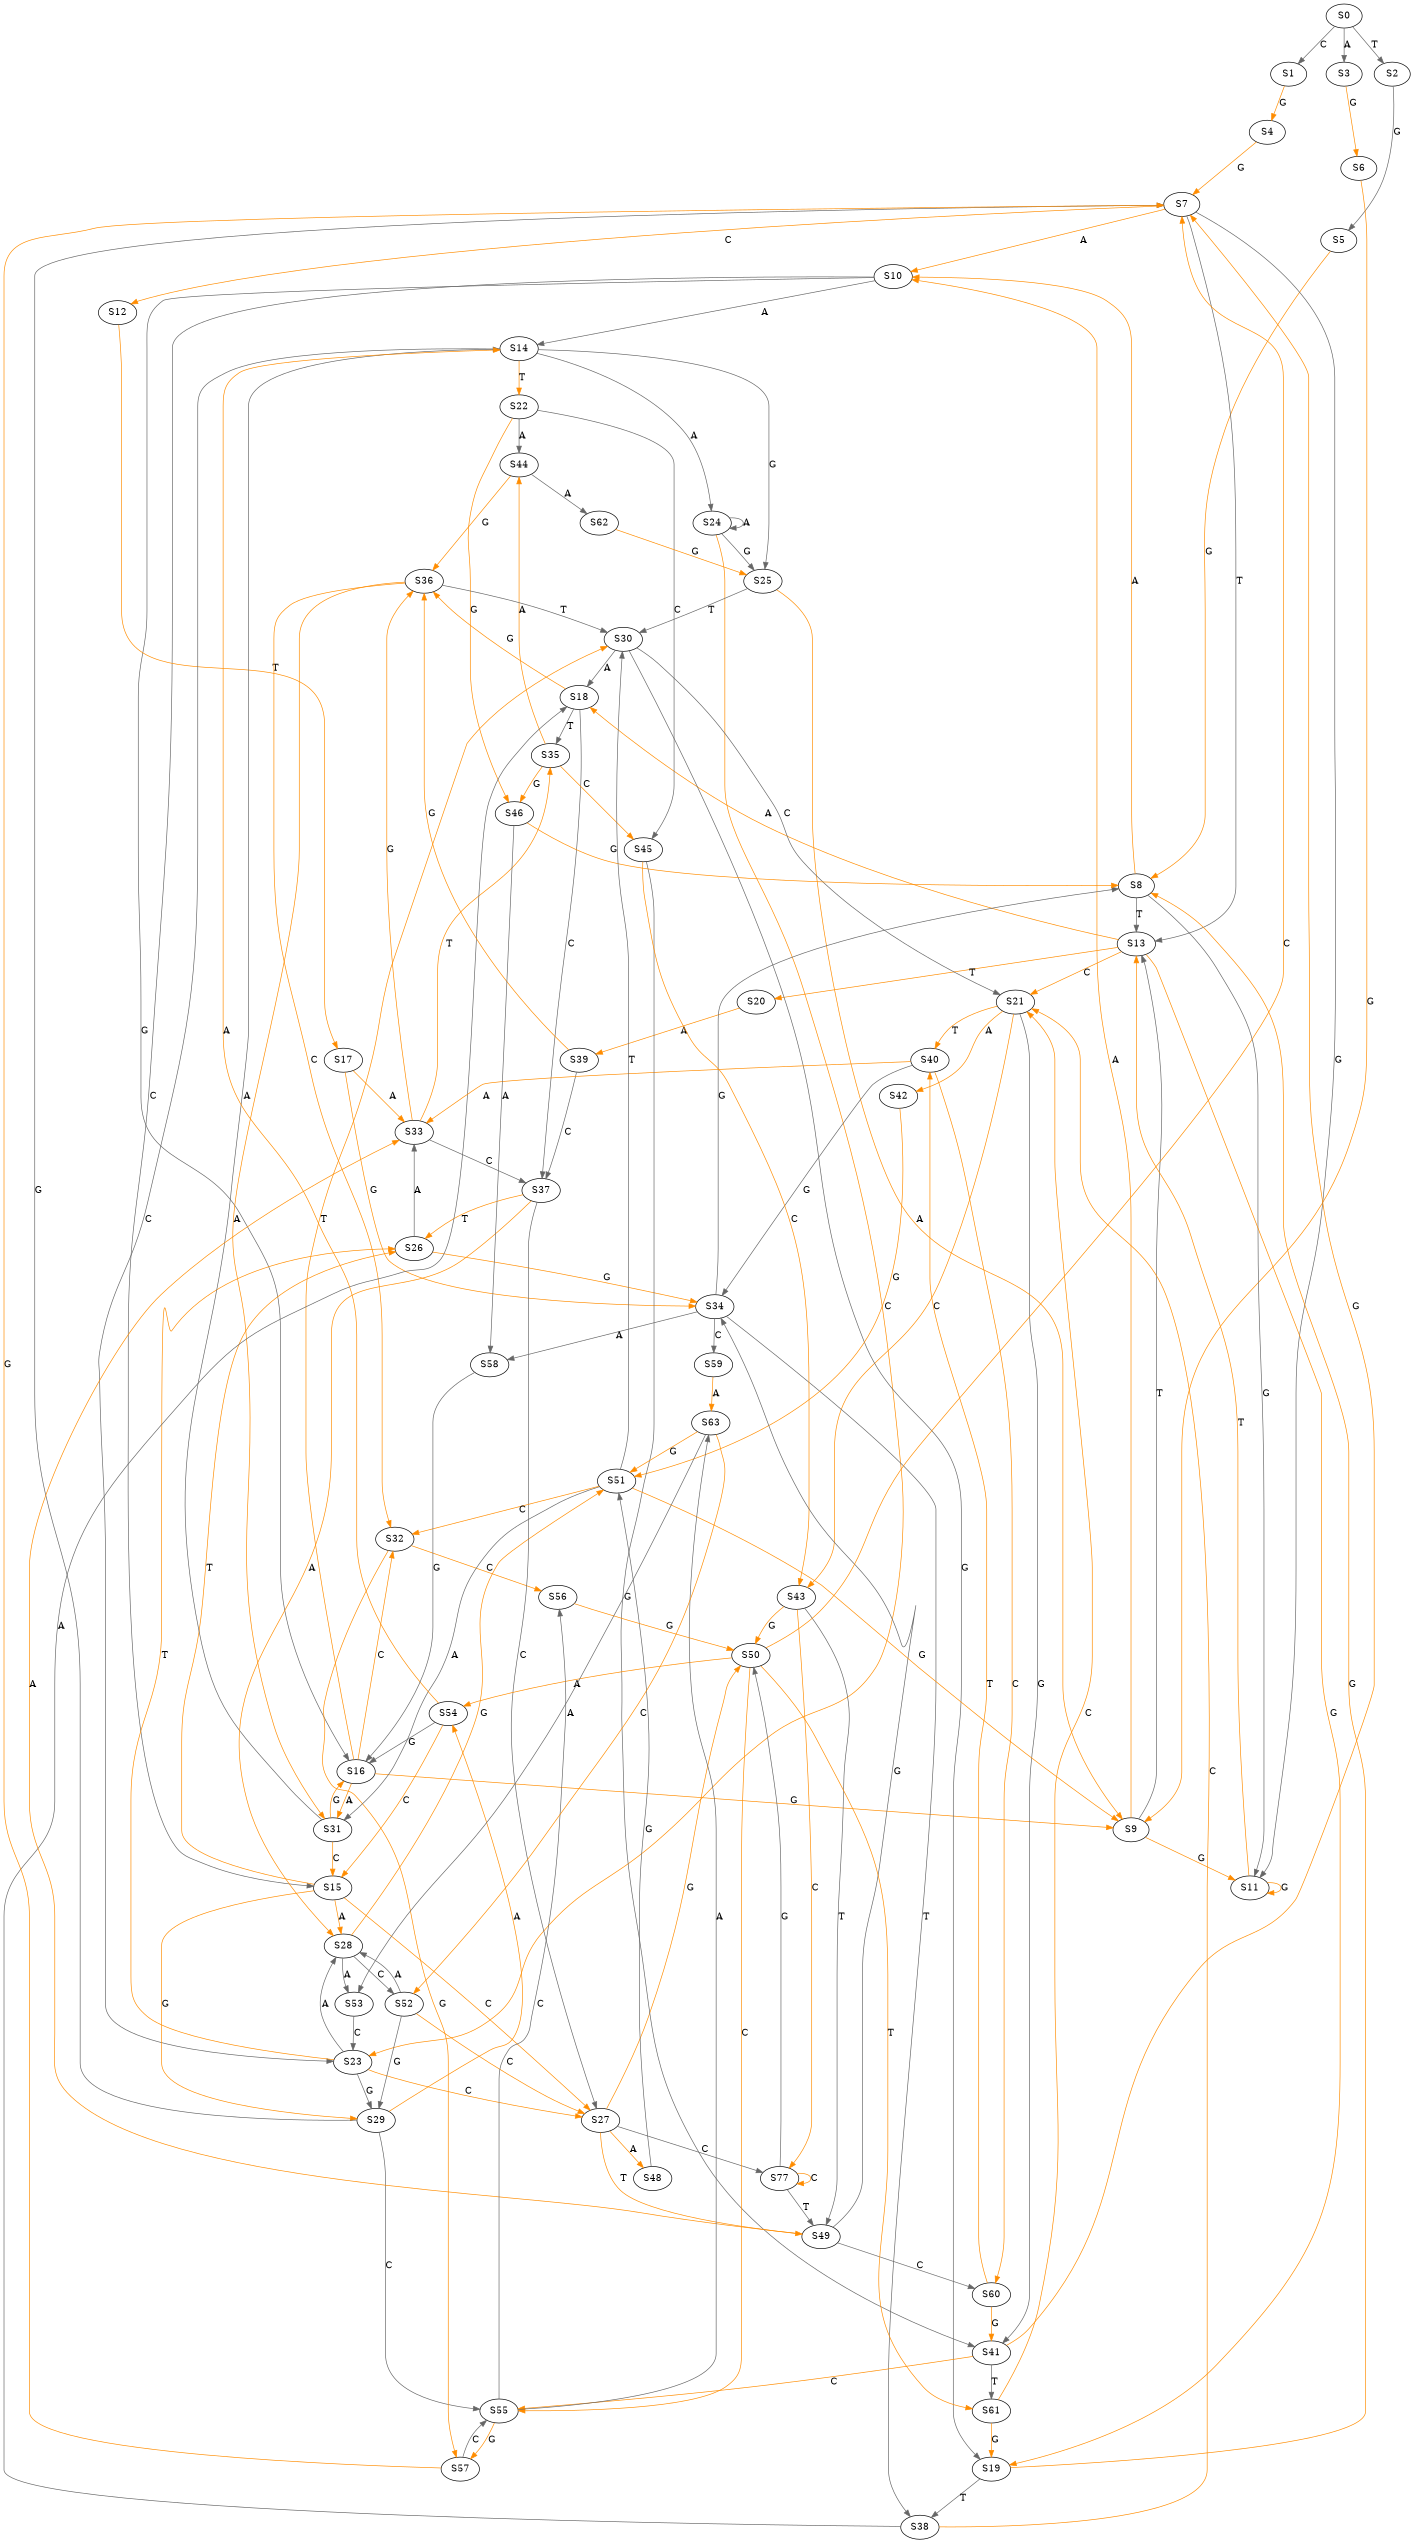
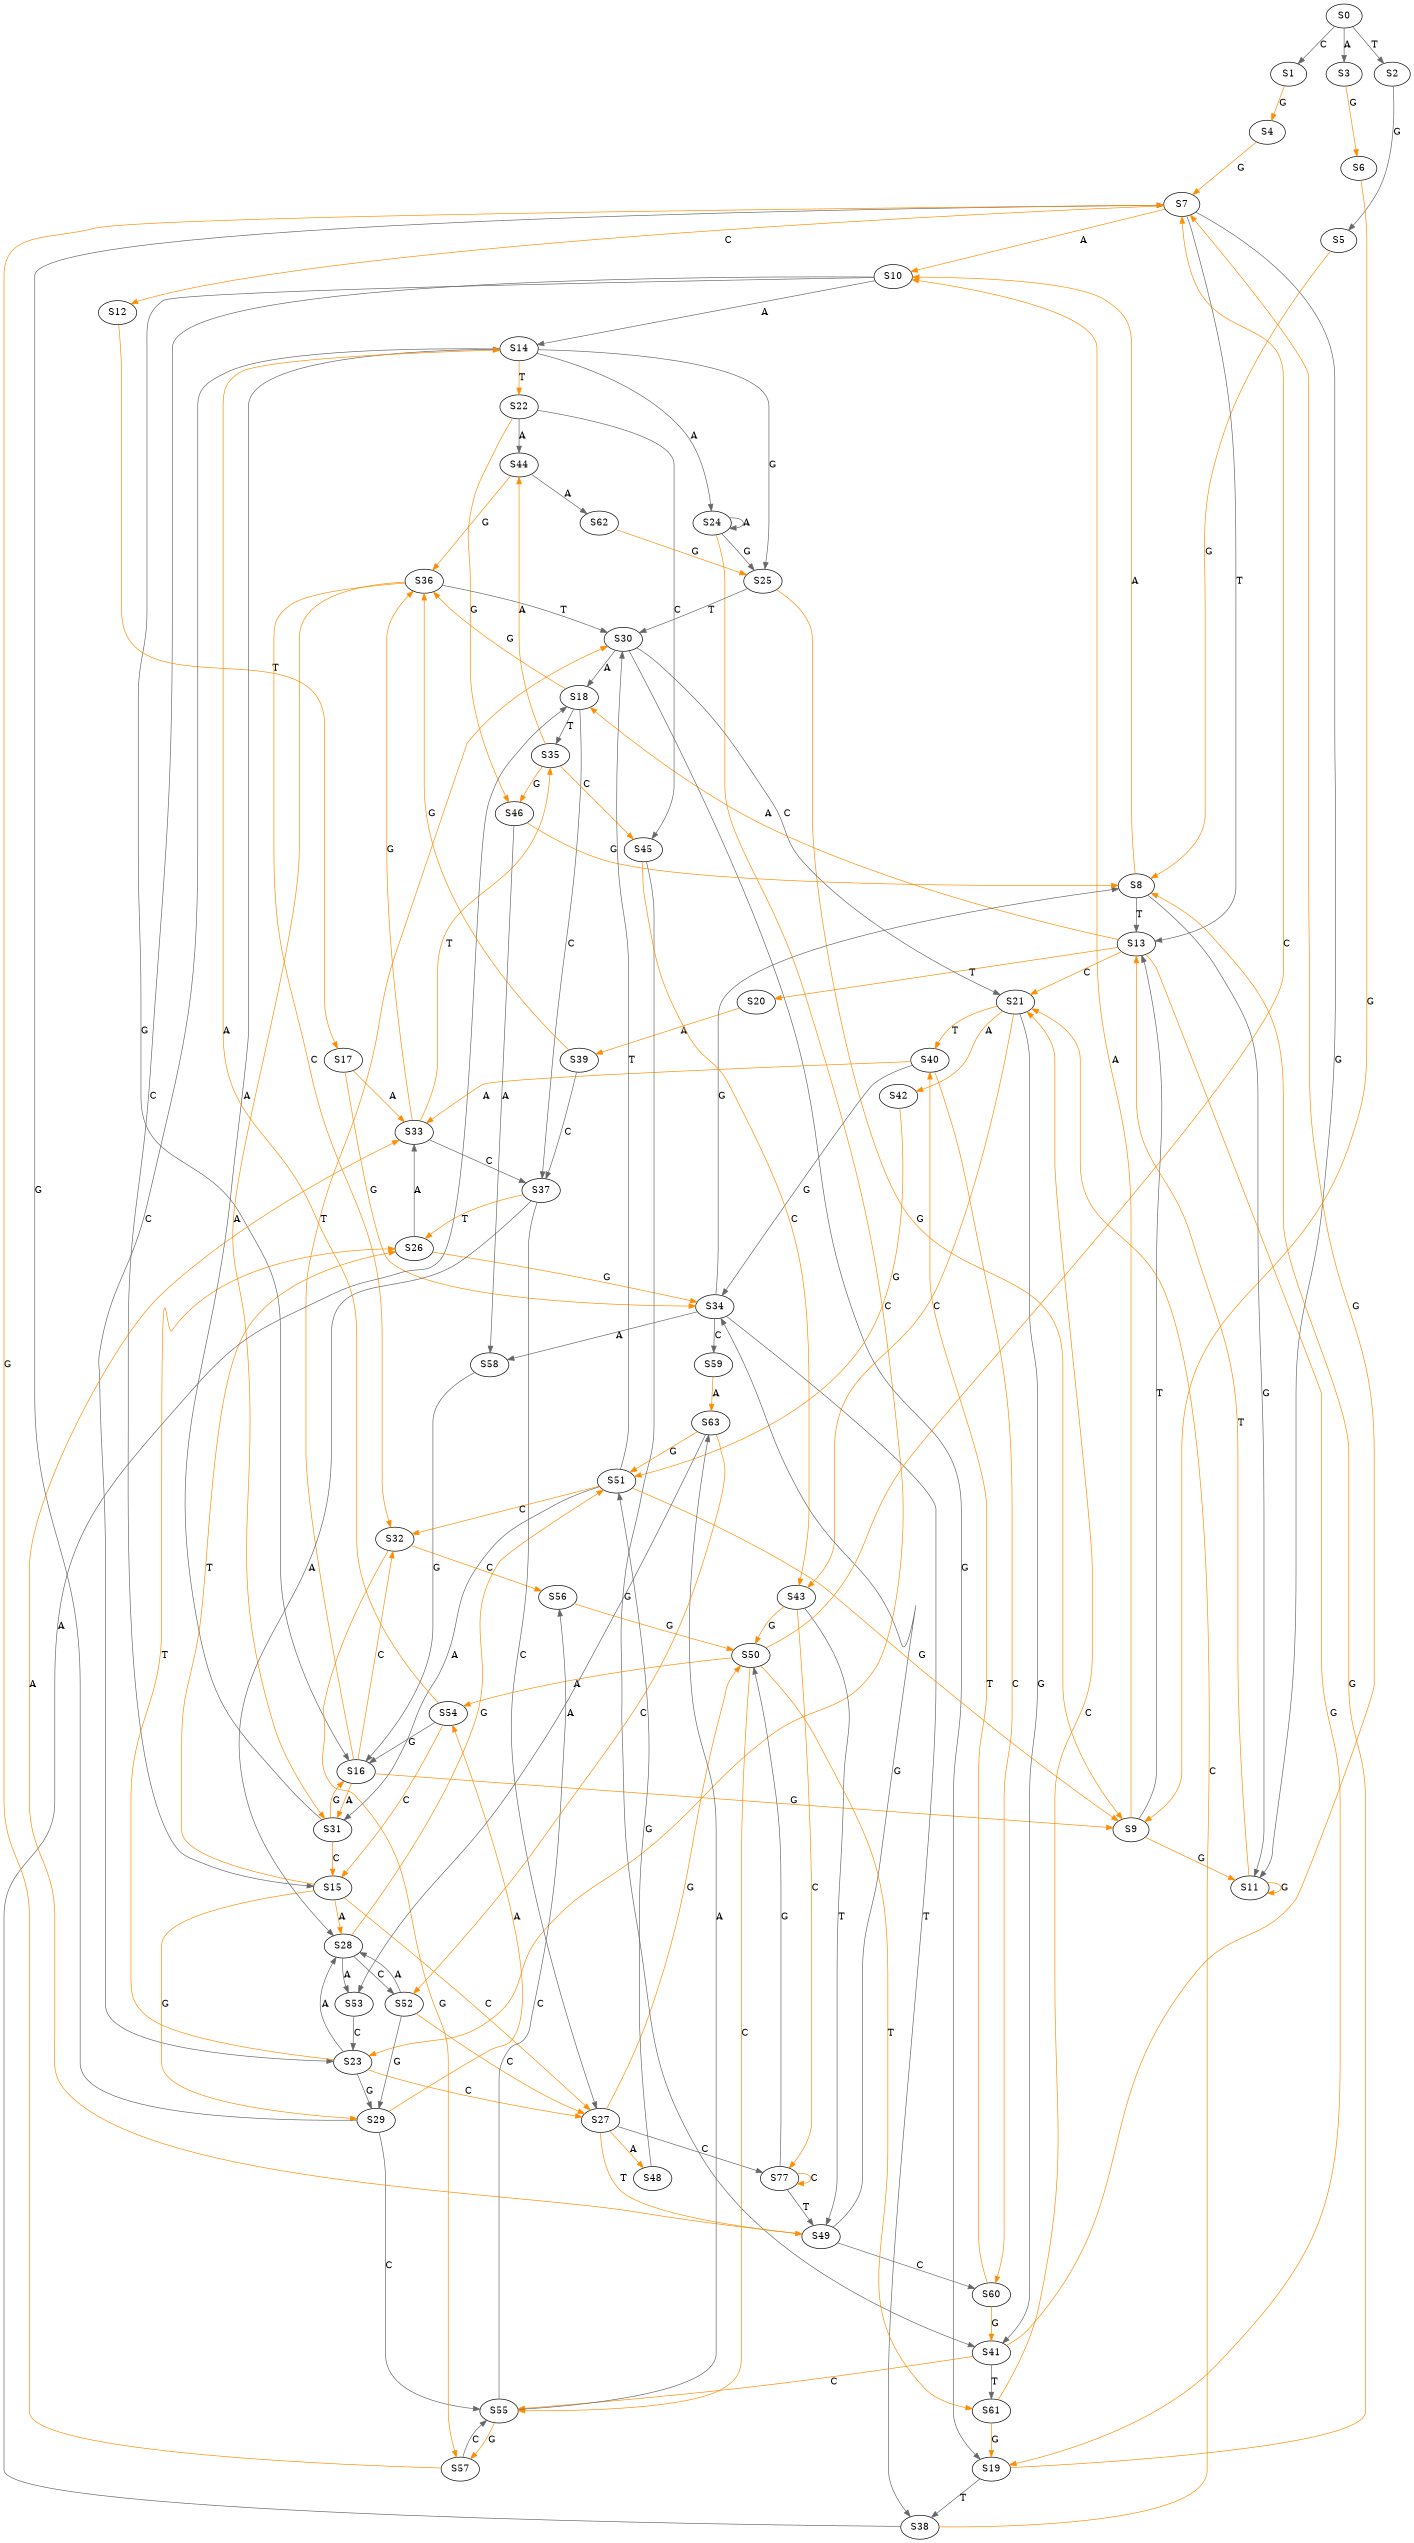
edge "S25" -> "S9": label "A" -> "G"
edge "S37" -> "S28": color darkorange -> gray40
